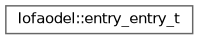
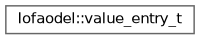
node "Iofaodel::entry_entry_t": label "Iofaodel::entry_entry_t" -> "Iofaodel::value_entry_t"
